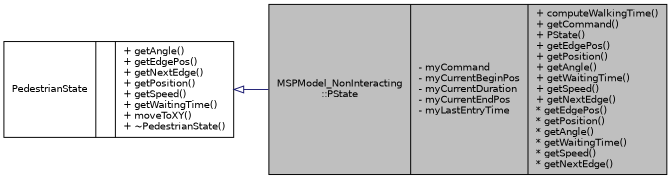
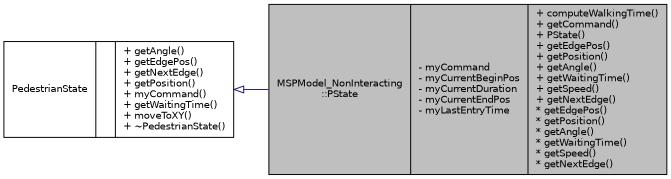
node "PedestrianState": text "+ getSpeed()" -> "+ myCommand()"
